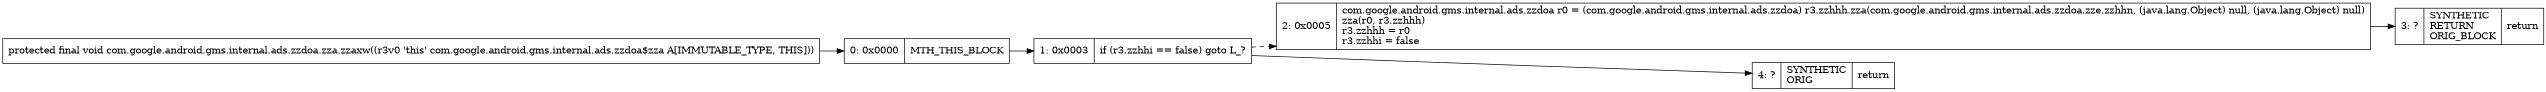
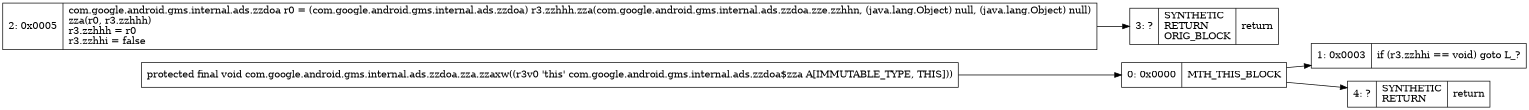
edge "1: 0x0003" -> "2: 0x0005": removed
node "1: 0x0003": text "if (r3.zzhhi == false) goto L_?" -> "if (r3.zzhhi == void) goto L_?"
edge "1: 0x0003" -> "4: ?": now "0: 0x0000" -> "4: ?"
node "4: ?": text "ORIG" -> "RETURN"
